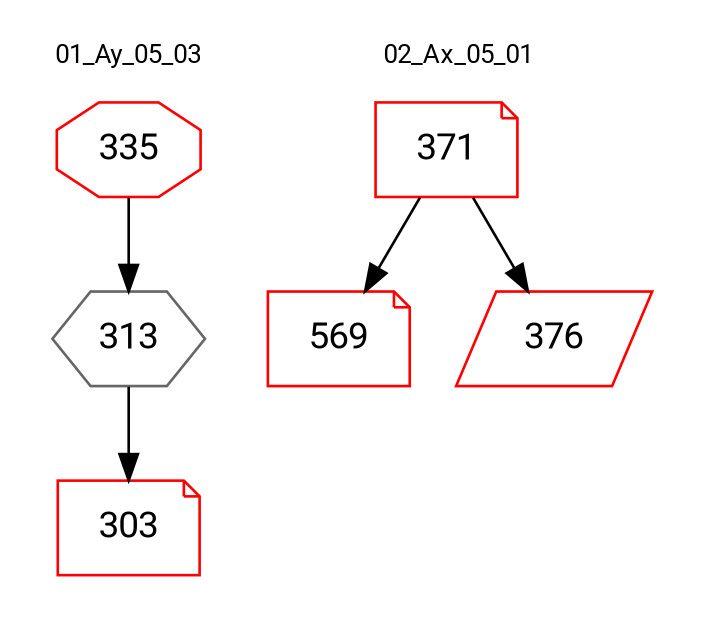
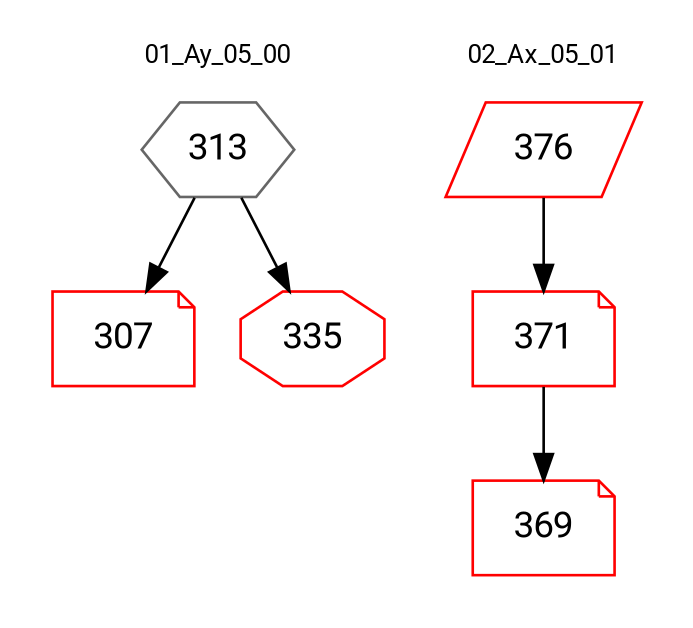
cluster "01_Ay_05_03": label "01_Ay_05_03" -> "01_Ay_05_00"
edge "335" -> "313": reversed
edge "371" -> "376": reversed
node "569": label "569" -> "369"
node "303": label "303" -> "307"
